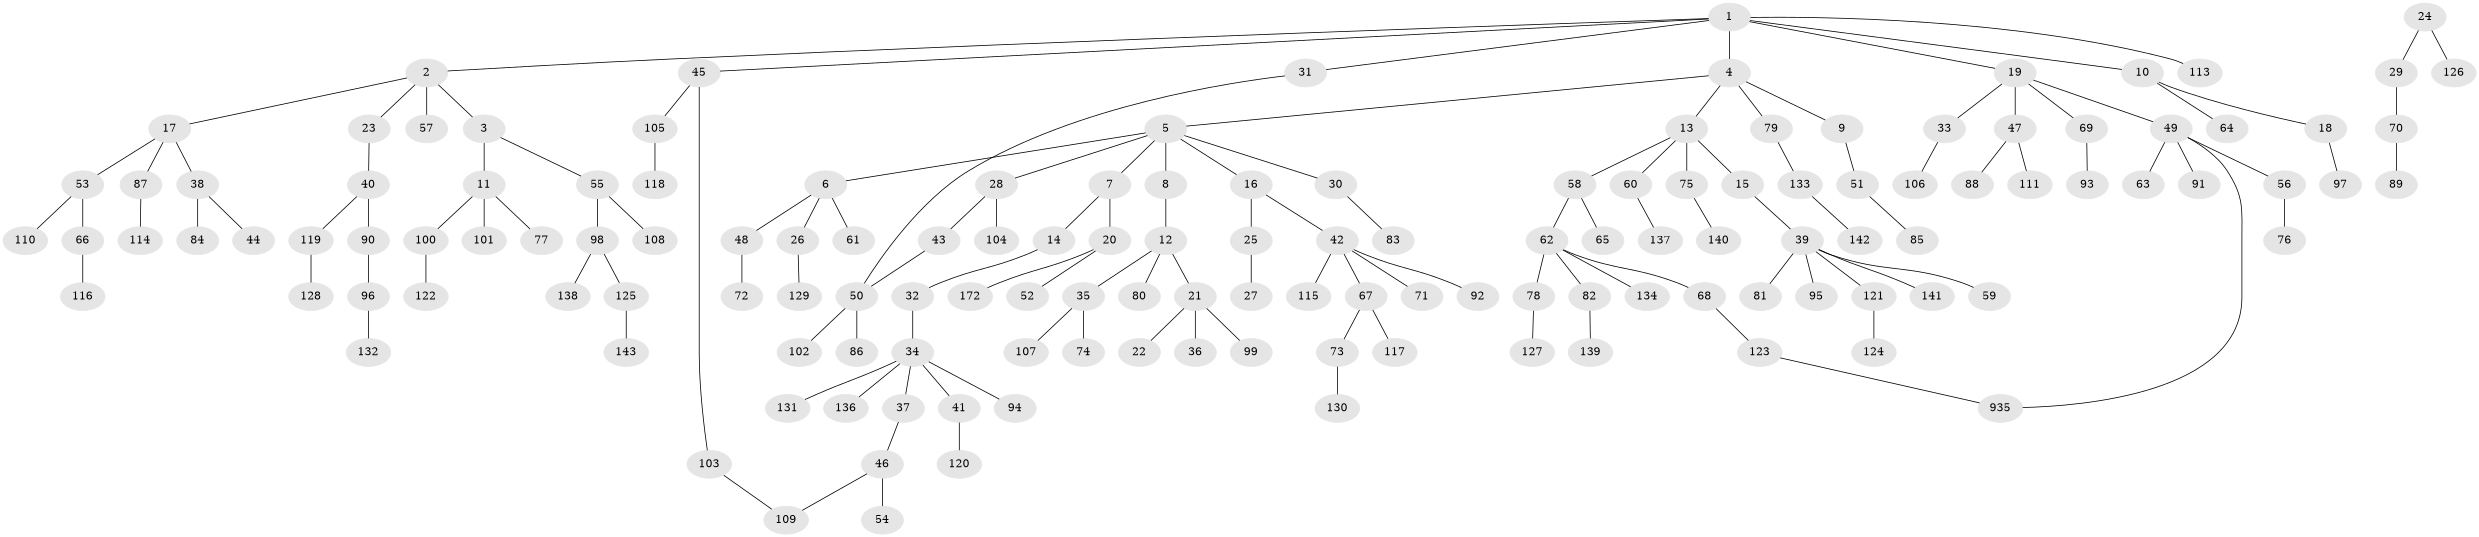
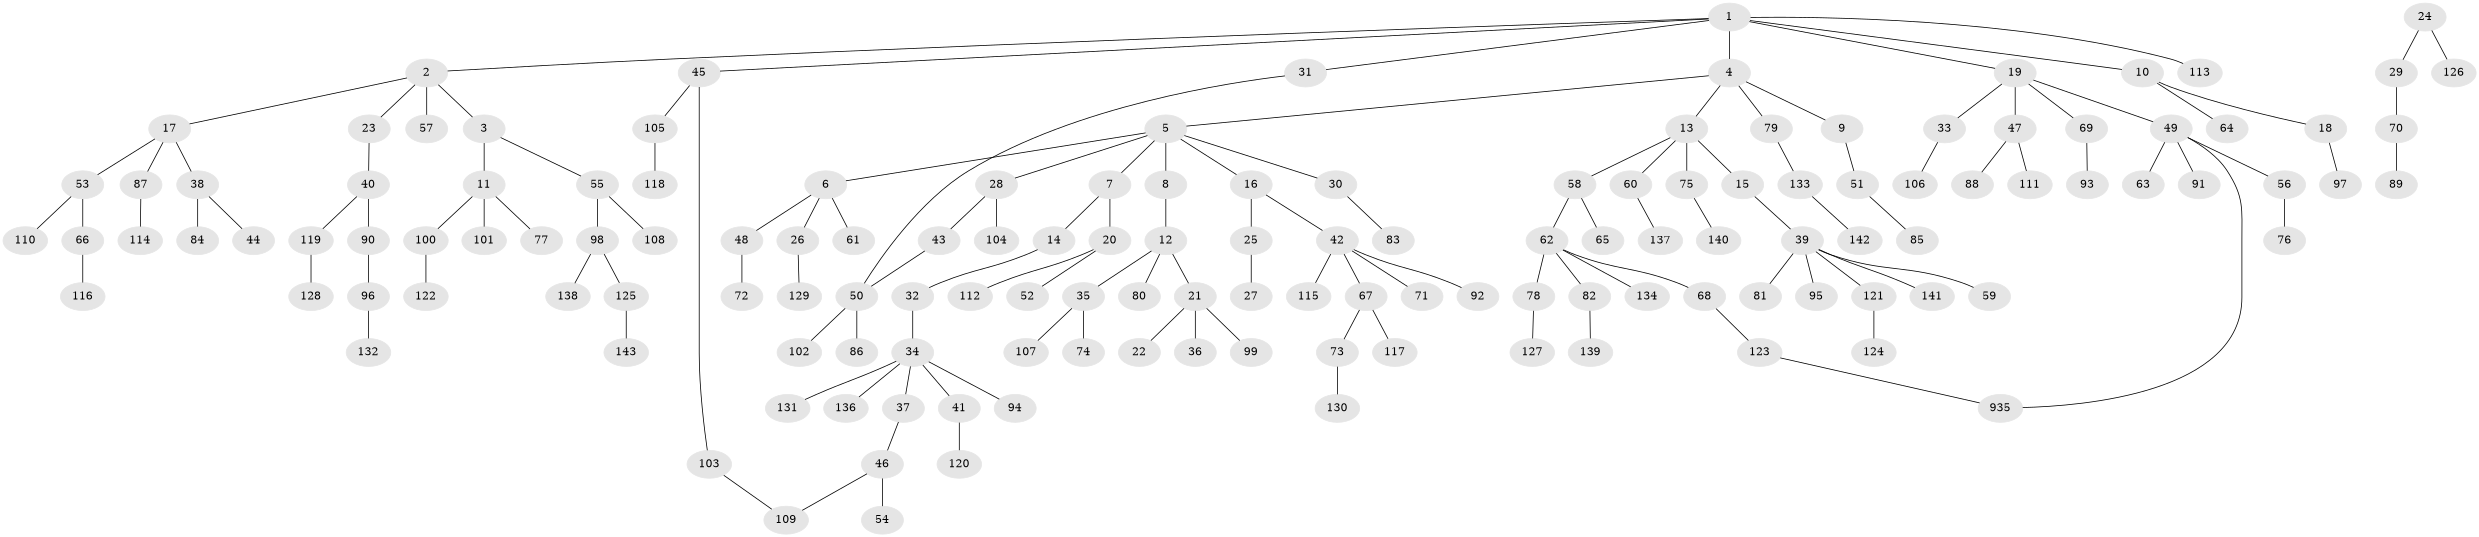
node "172": label "172" -> "112"
